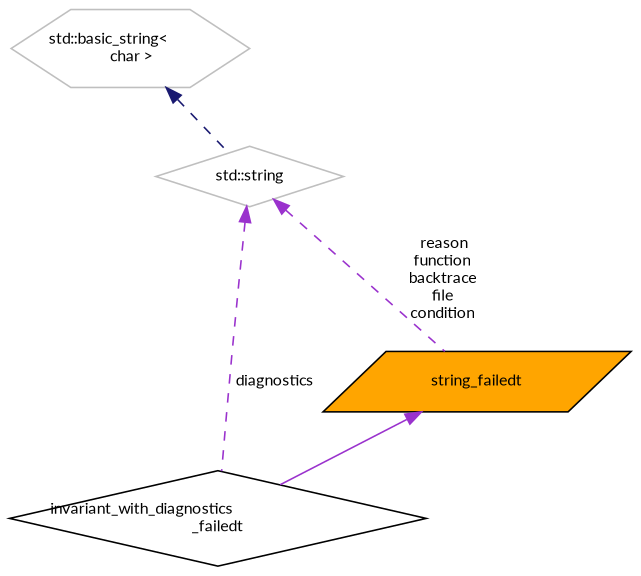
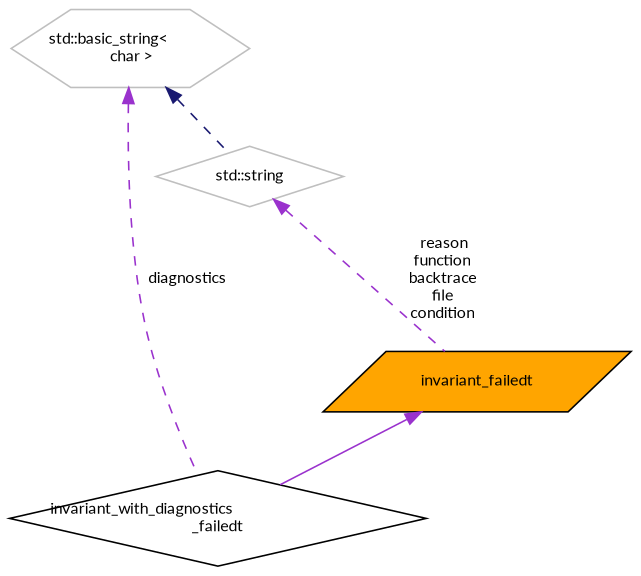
edge "invariant_with_diagnostics _failedt" -> "std::string": now "invariant_with_diagnostics _failedt" -> "std::basic_string< char >"
node "string_failedt": label "string_failedt" -> "invariant_failedt"
